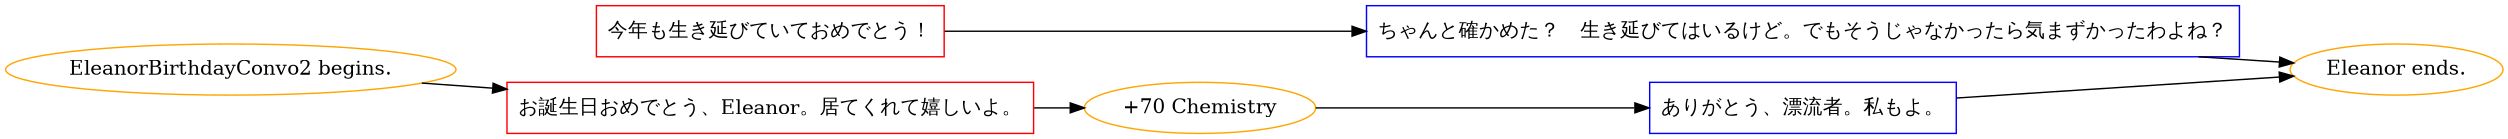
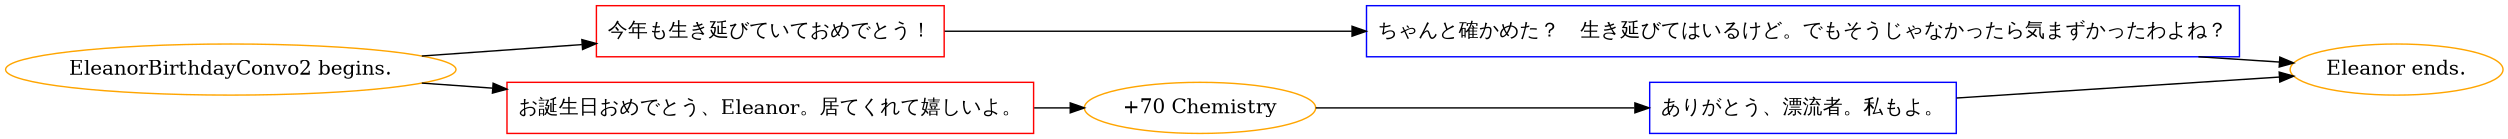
edge "EleanorBirthdayConvo2 begins." -> "今年も生き延びていておめでとう！": added
